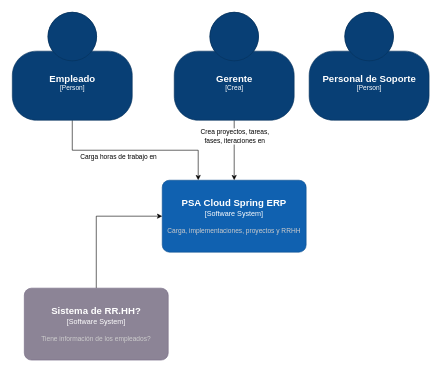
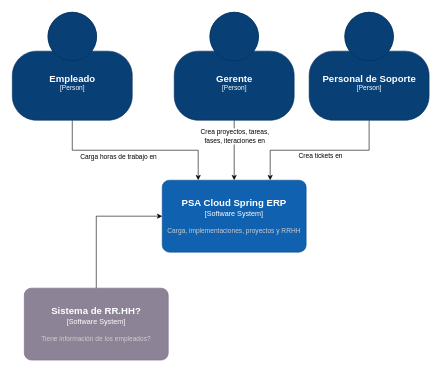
node "Gerente [Crea]": label "Gerente [Crea]" -> "Gerente [Person]"
edge "Personal de Soporte [Person]" -> "PSA Cloud Spring ERP [Software System] Carga, implementaciones, proyectos y RRHH": added, label "Crea tickets en"
